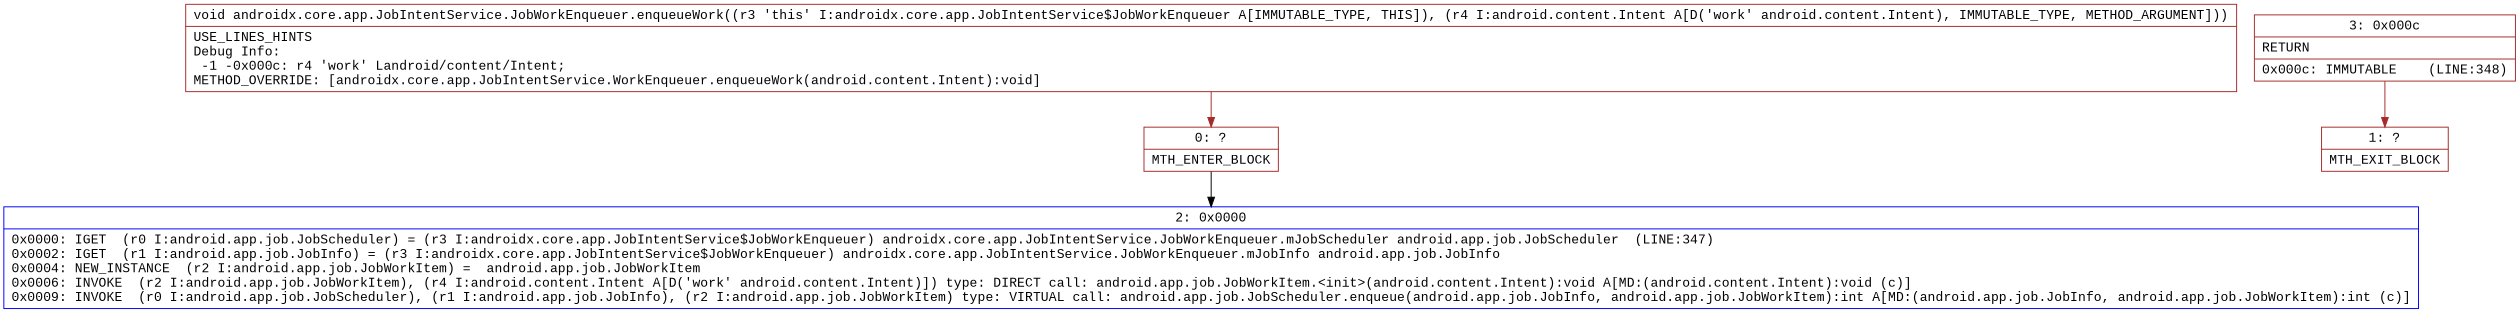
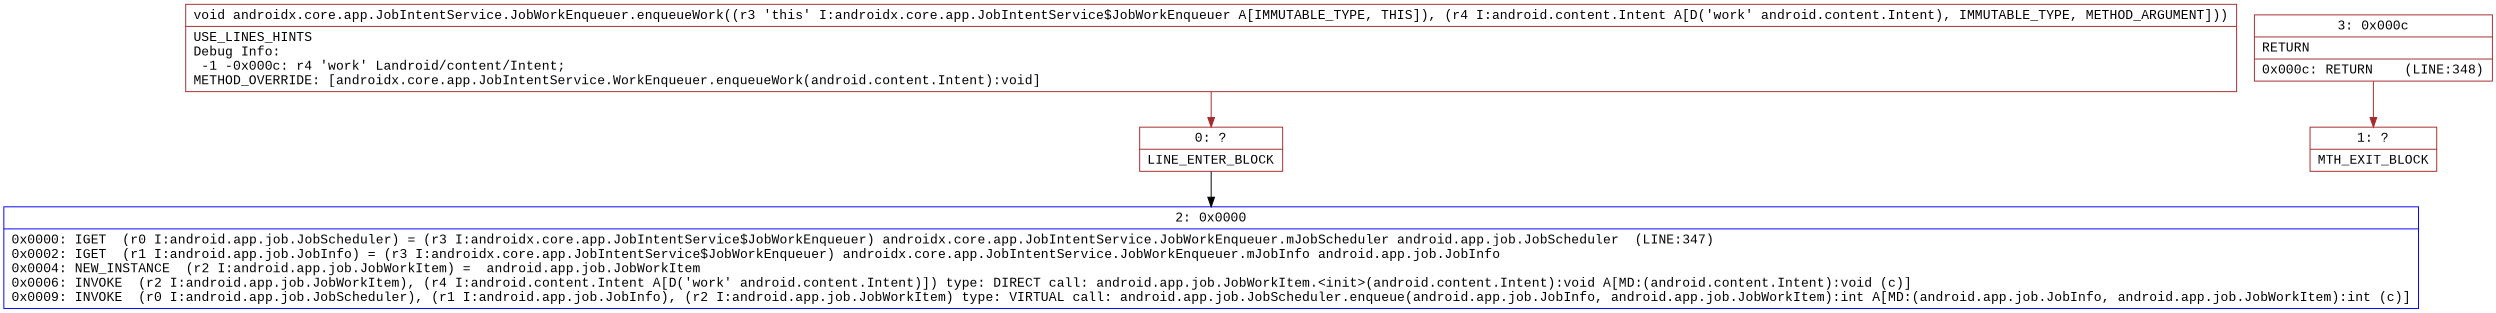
node "3: 0x000c": text "0x000c: IMMUTABLE    (LINE:348)" -> "0x000c: RETURN    (LINE:348)"
node "0: ?": text "MTH_ENTER_BLOCK" -> "LINE_ENTER_BLOCK"
